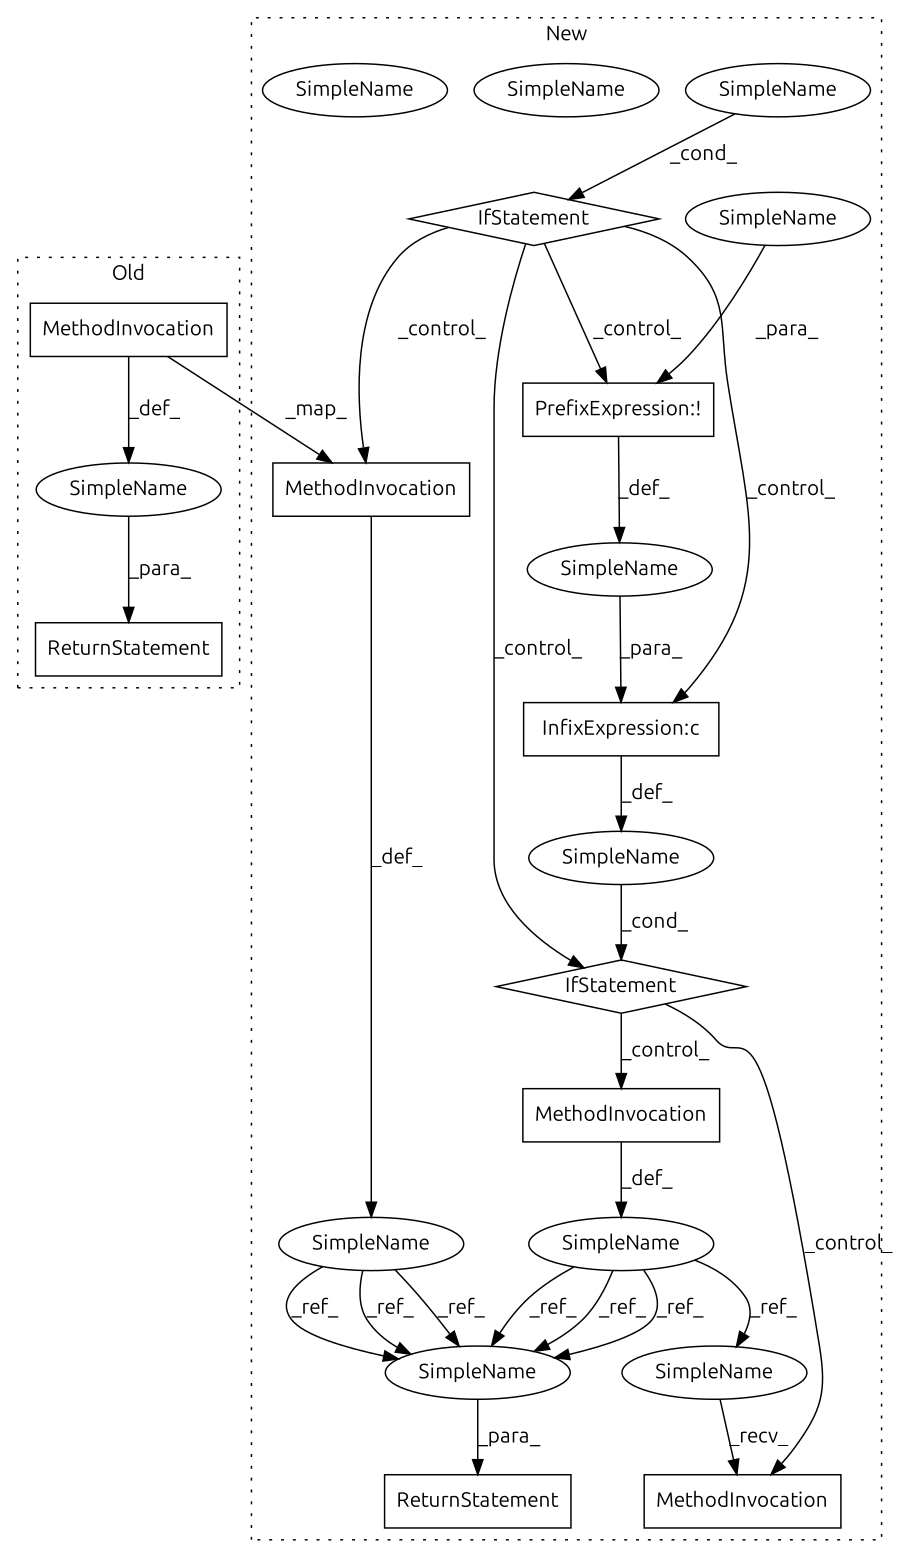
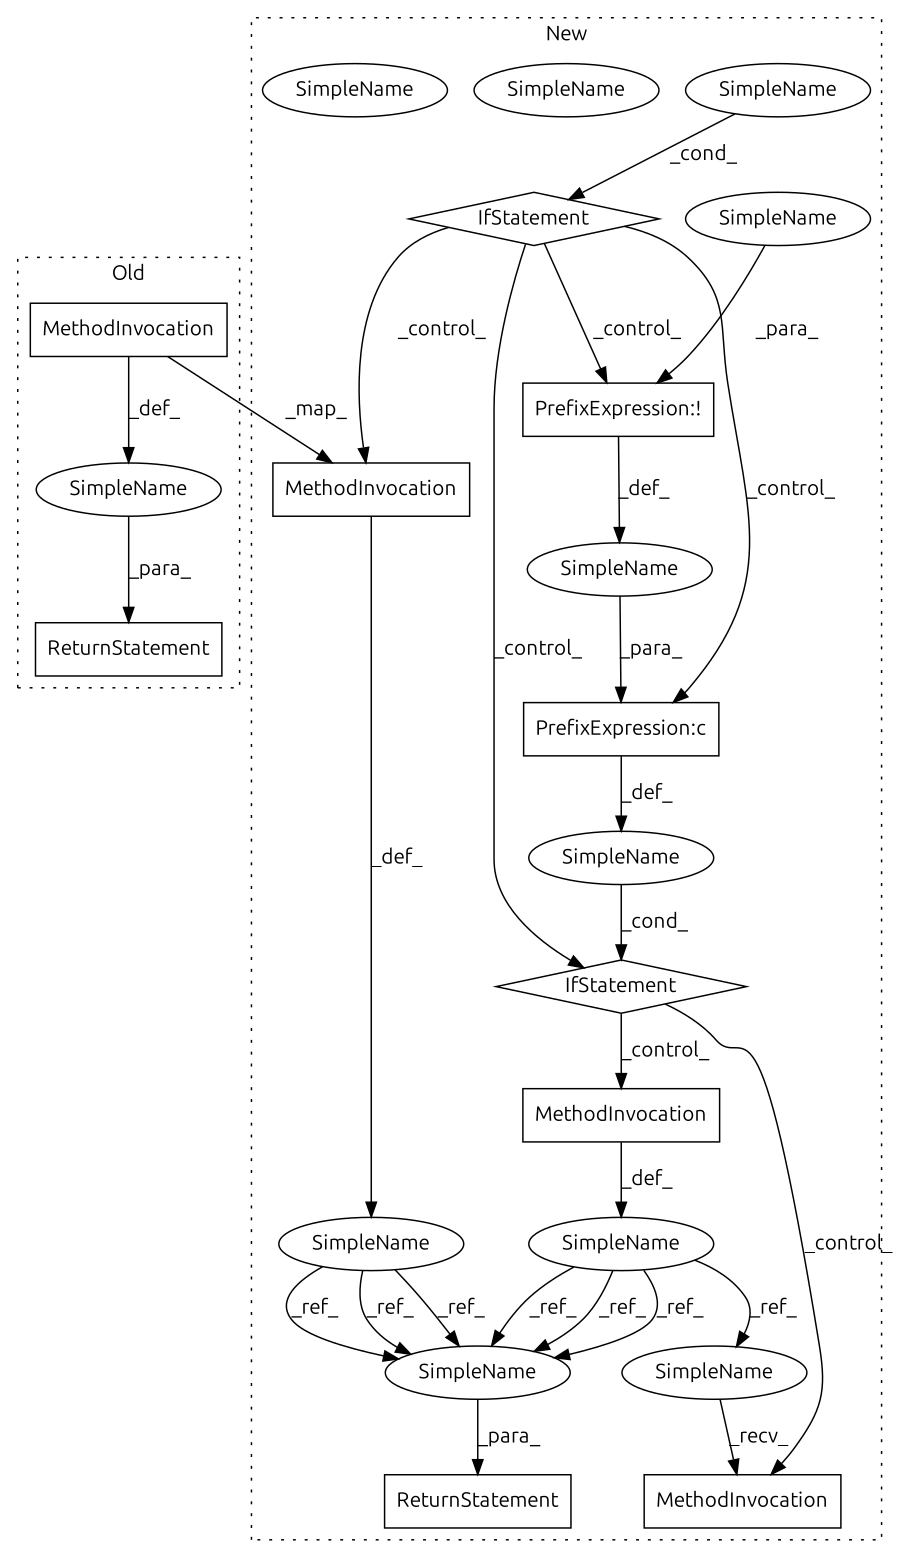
node "InfixExpression:c": label "InfixExpression:c" -> "PrefixExpression:c"
